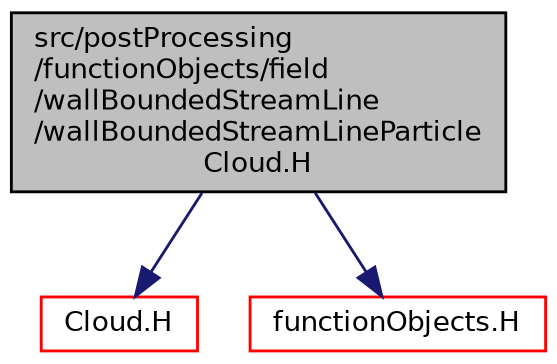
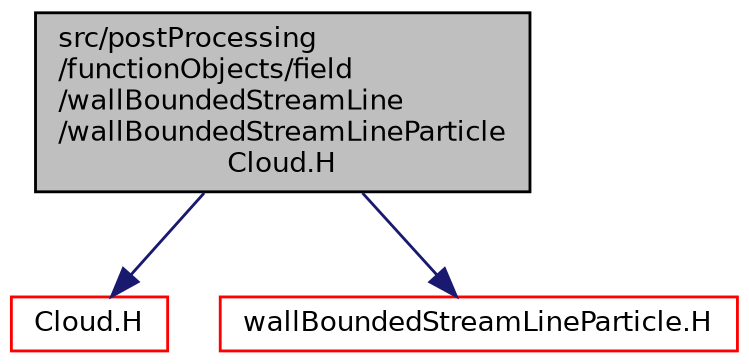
node "functionObjects.H": label "functionObjects.H" -> "wallBoundedStreamLineParticle.H"
